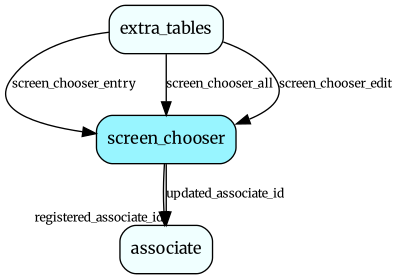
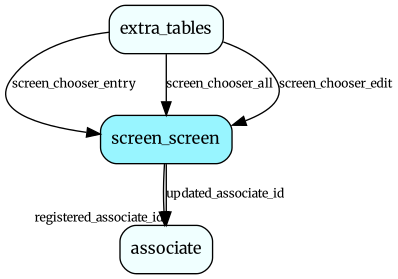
node "screen_chooser": label "screen_chooser" -> "screen_screen"
